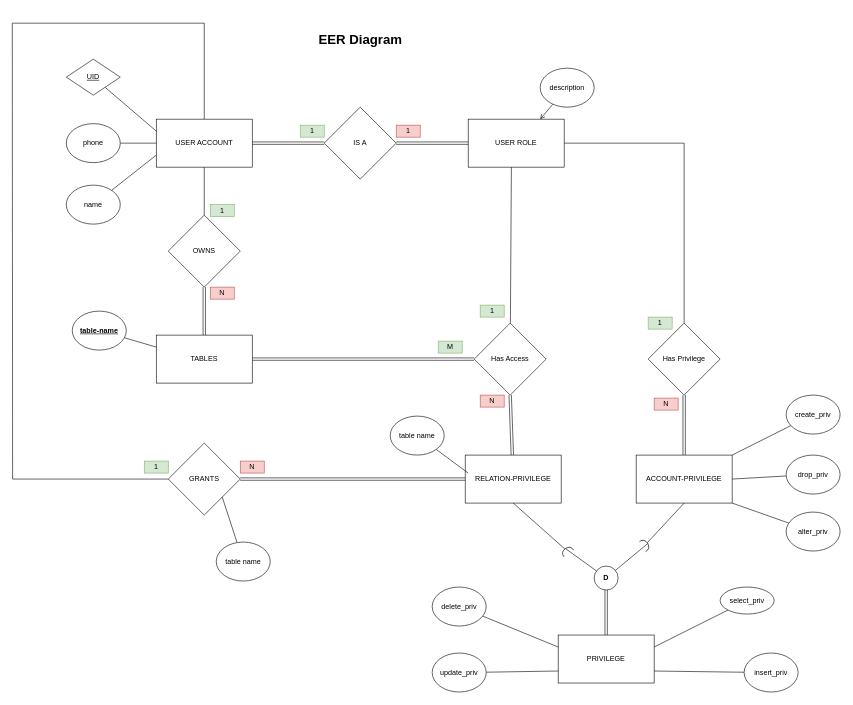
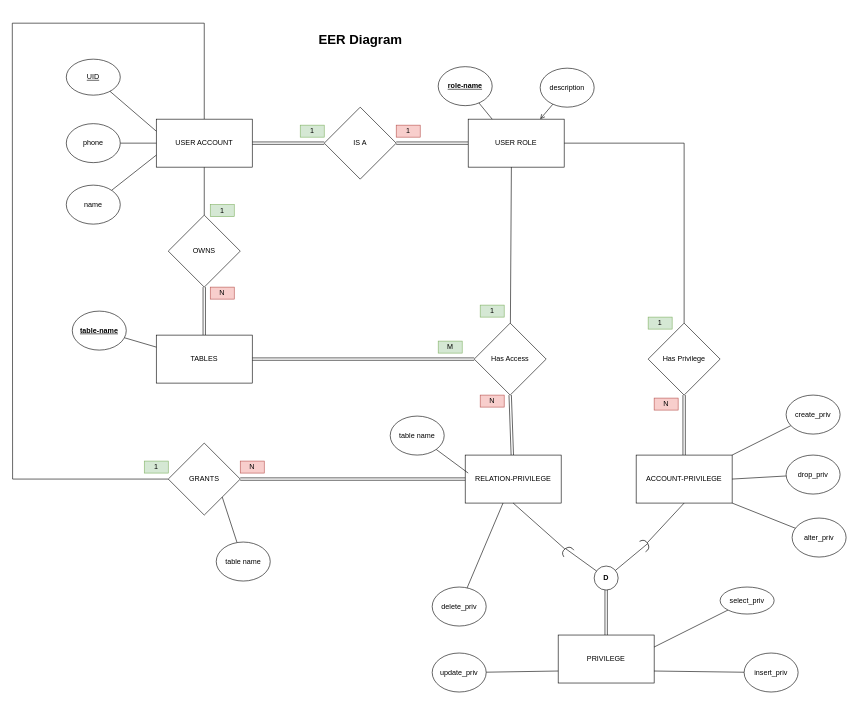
node "UID": shape diamond -> ellipse
node "role-name": added
edge "role-name" -- "USER ROLE": added
node "alter_priv": moved (813, 532) -> (819, 538)
edge "delete_priv" -- "PRIVILEGE": now "delete_priv" -- "RELATION-PRIVILEGE"
